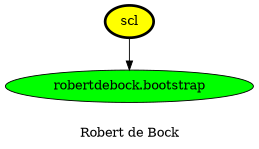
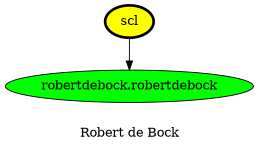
node "robertdebock.bootstrap": label "robertdebock.bootstrap" -> "robertdebock.robertdebock"
